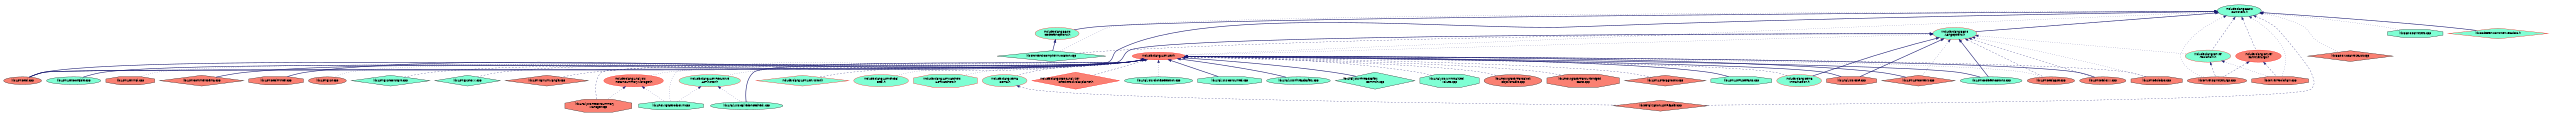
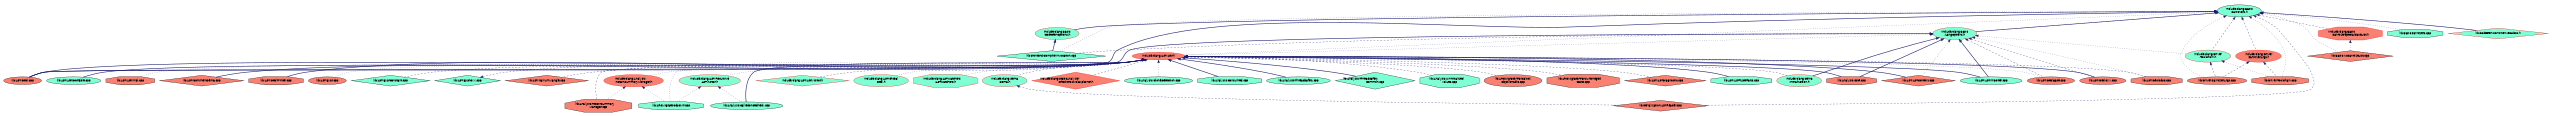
node "include/clang/Basic /SanitizerSpecialCaseList.h": added
edge "lib/AST/ExprCXX.cpp" -> "include/clang/AST/Attr.h": reversed
node "lib/AST/CodeGenOptions.cpp": label "lib/AST/CodeGenOptions.cpp" -> "lib/AST/ASTImporter.cpp"
